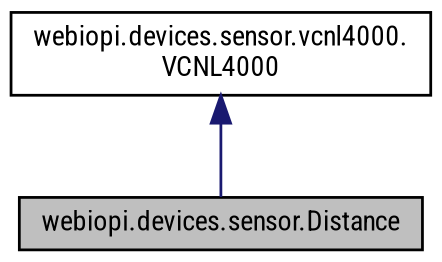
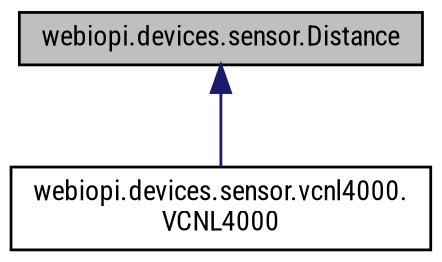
edge "webiopi.devices.sensor.Distance" -> "webiopi.devices.sensor.vcnl4000. VCNL4000": reversed
